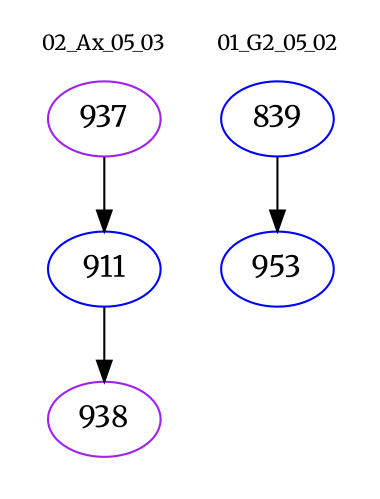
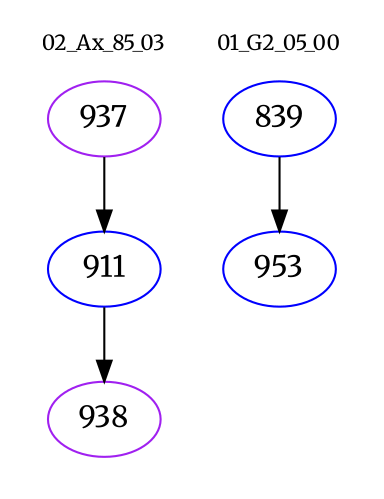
cluster "02_Ax_05_03": label "02_Ax_05_03" -> "02_Ax_85_03"
cluster "01_G2_05_02": label "01_G2_05_02" -> "01_G2_05_00"
